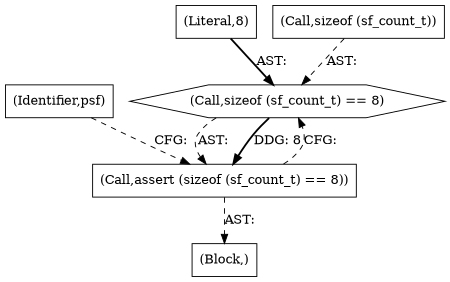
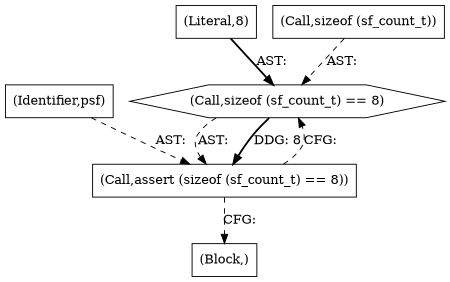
edge "(Identifier,psf)" -> "(Call,assert (sizeof (sf_count_t) == 8))": label "CFG: " -> "AST: "
edge "(Call,assert (sizeof (sf_count_t) == 8))" -> "(Block,)": label "AST: " -> "CFG: "
